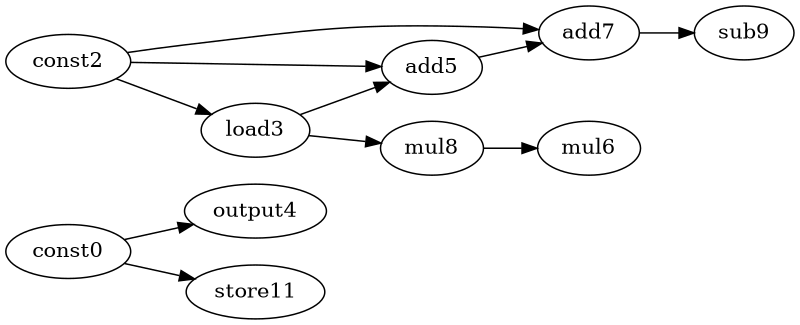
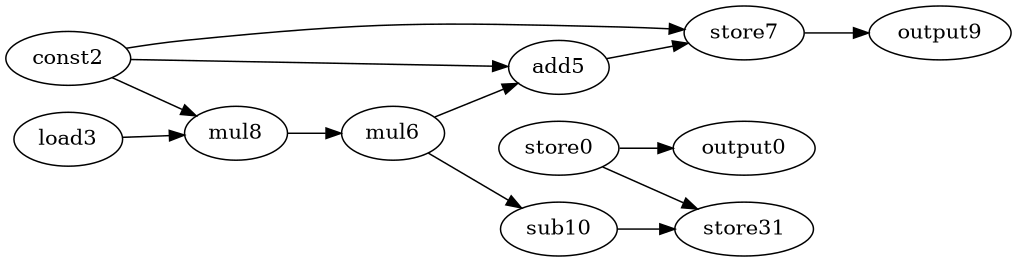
node "add7": label "add7" -> "store7"
node "sub9": label "sub9" -> "output9"
edge "const2" -> "load3": now "const2" -> "mul8"
edge "load3" -> "add5": now "mul6" -> "add5"
node "output4": label "output4" -> "output0"
node "sub10": added
node "const0": label "const0" -> "store0"
node "store11": label "store11" -> "store31"
